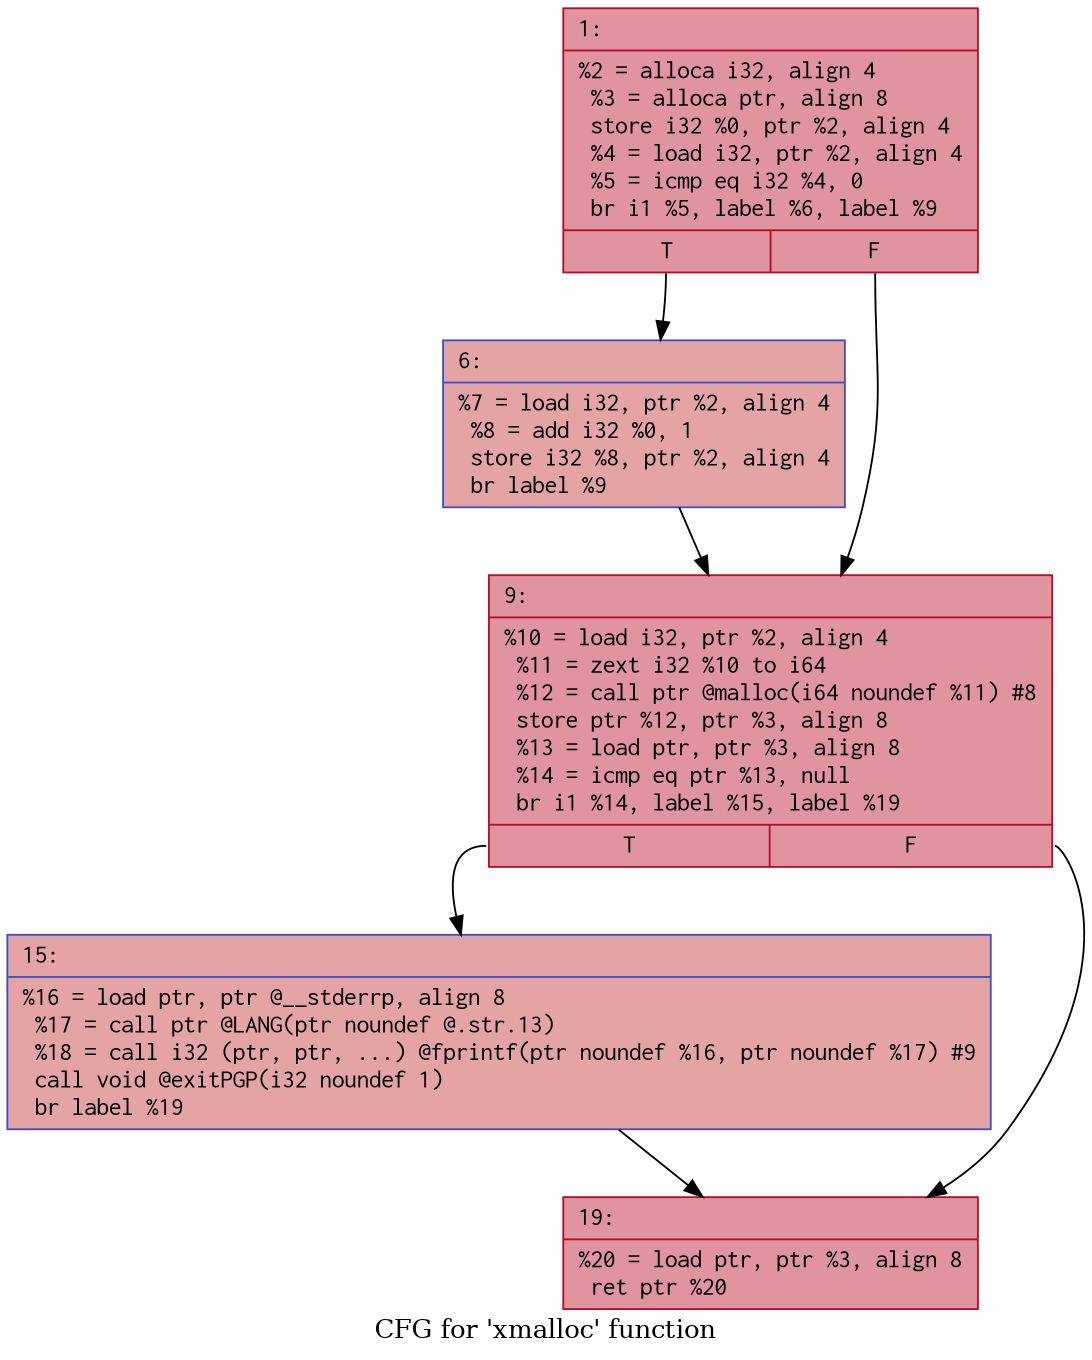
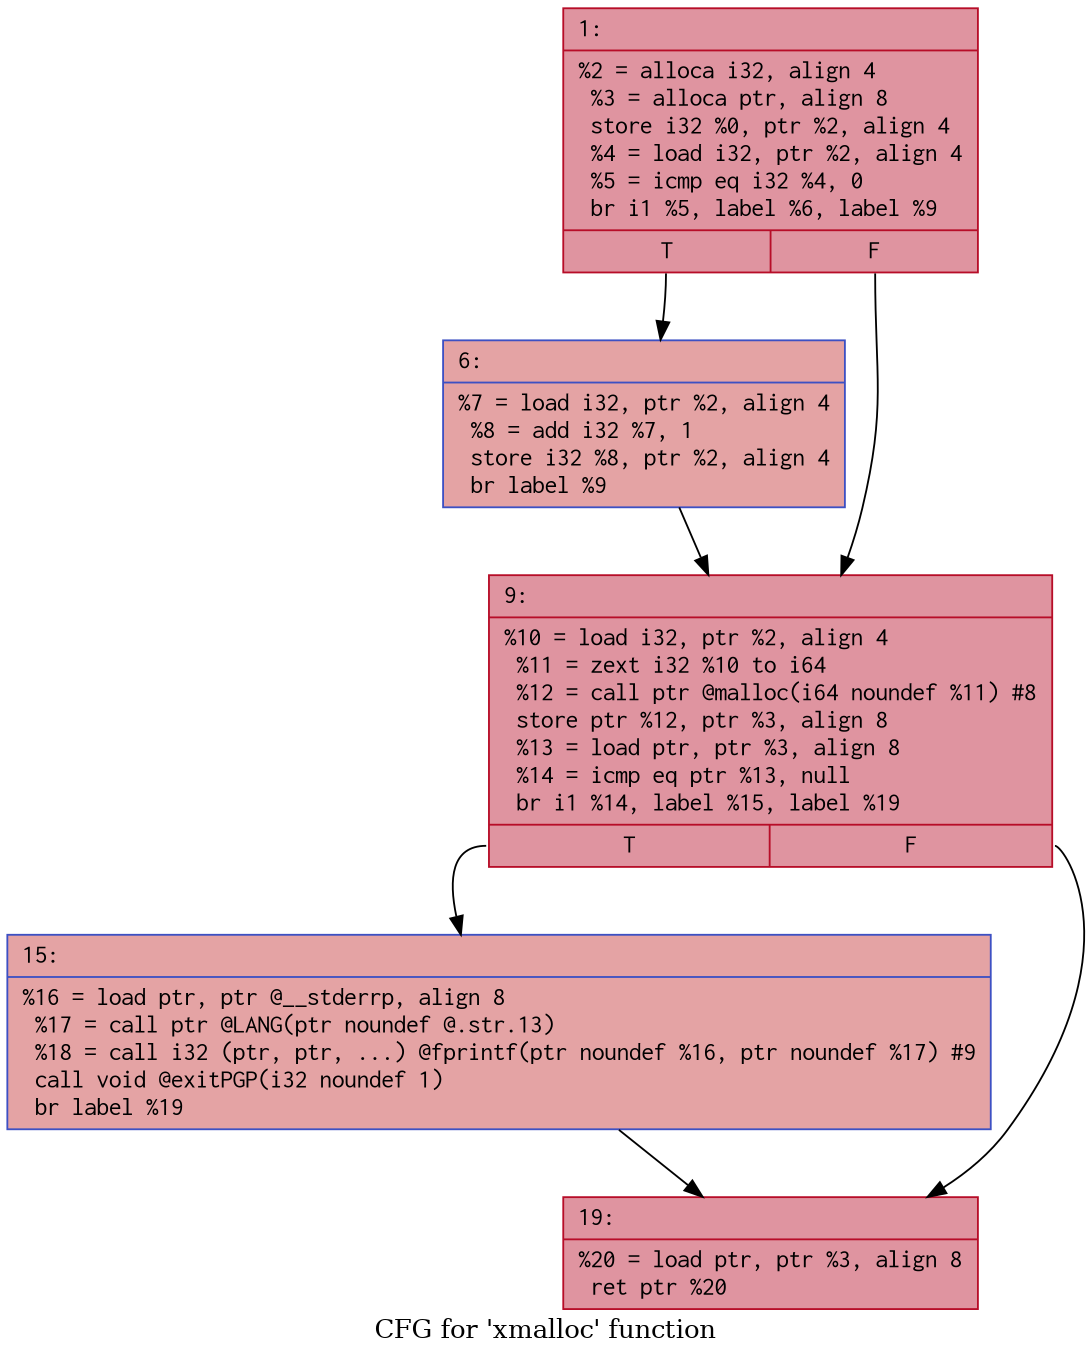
node "6:": text "%8 = add i32 %0, 1" -> "%8 = add i32 %7, 1"
